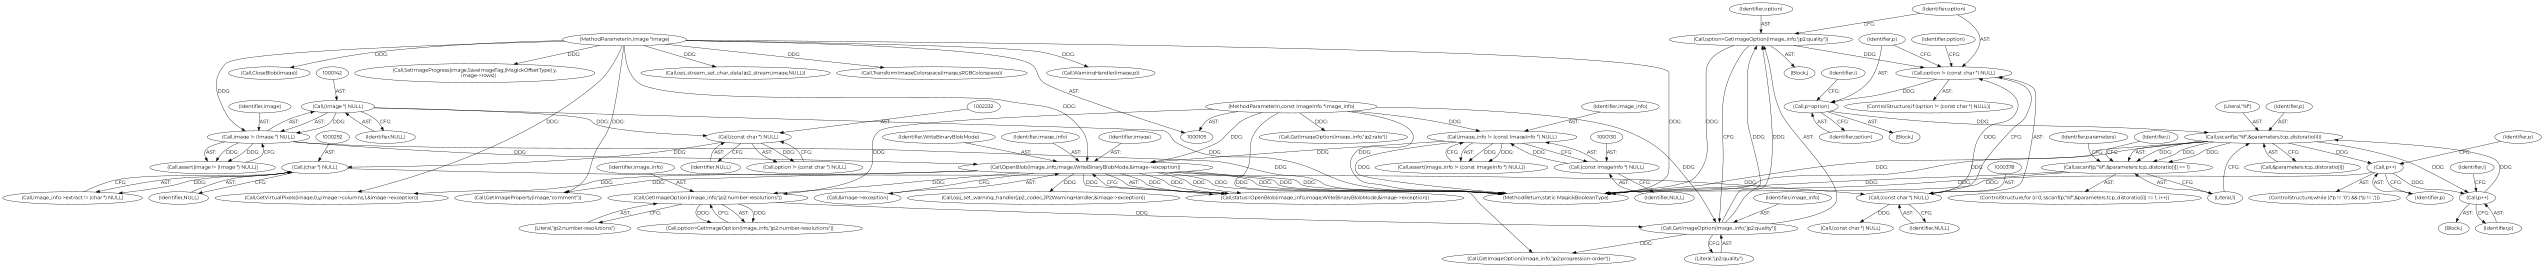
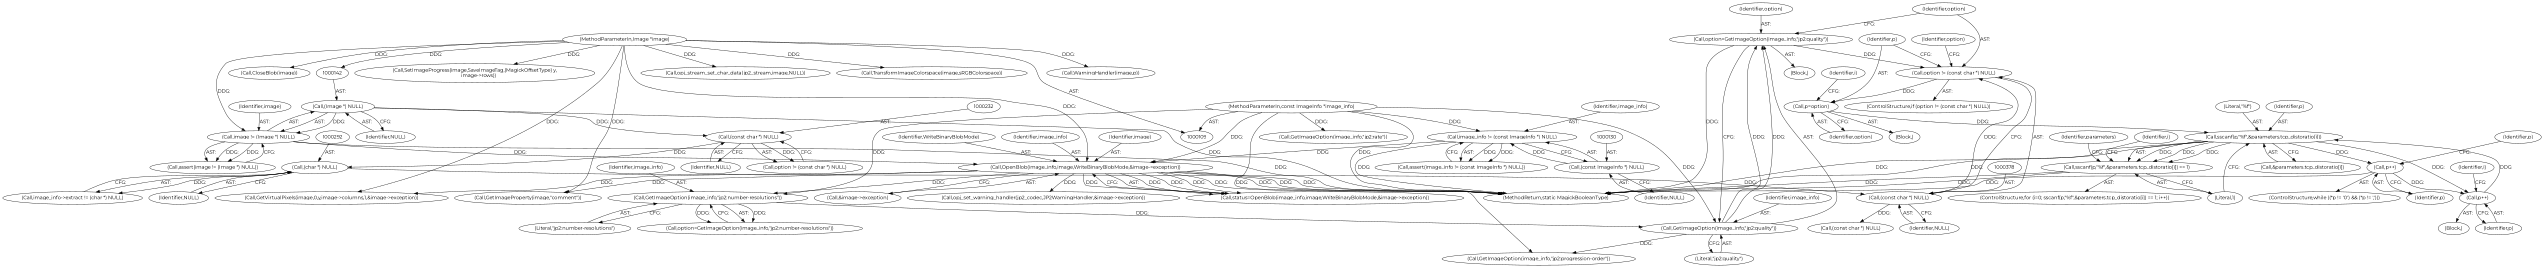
edge "(MethodParameterIn,Image *image)" -> "(MethodReturn,static MagickBooleanType)": now "(MethodParameterIn,Image *image)" -> "1000142"
node "1002232": label "1002232" -> "1000232"
